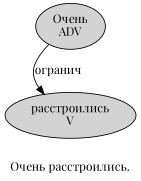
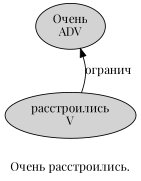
edge "Очень ADV" -> "расстроились V": reversed
